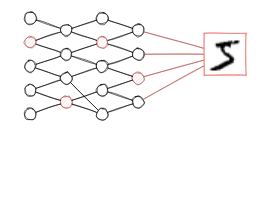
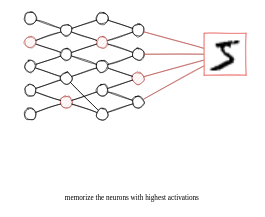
node "memorize the neurons with highest activations": added
